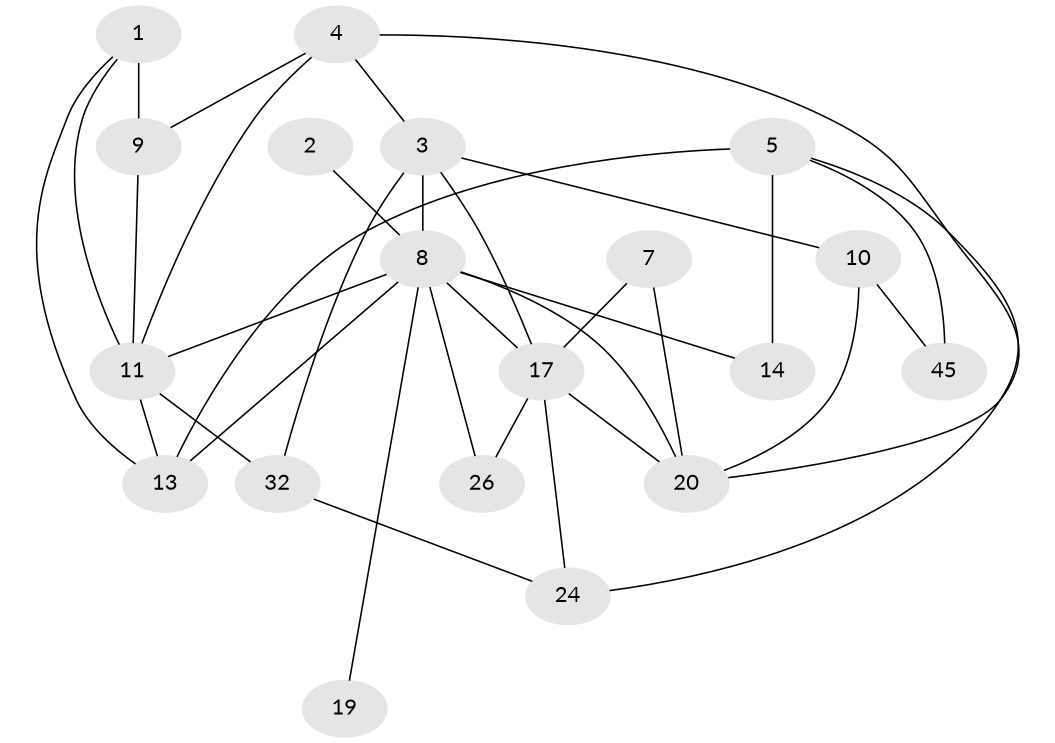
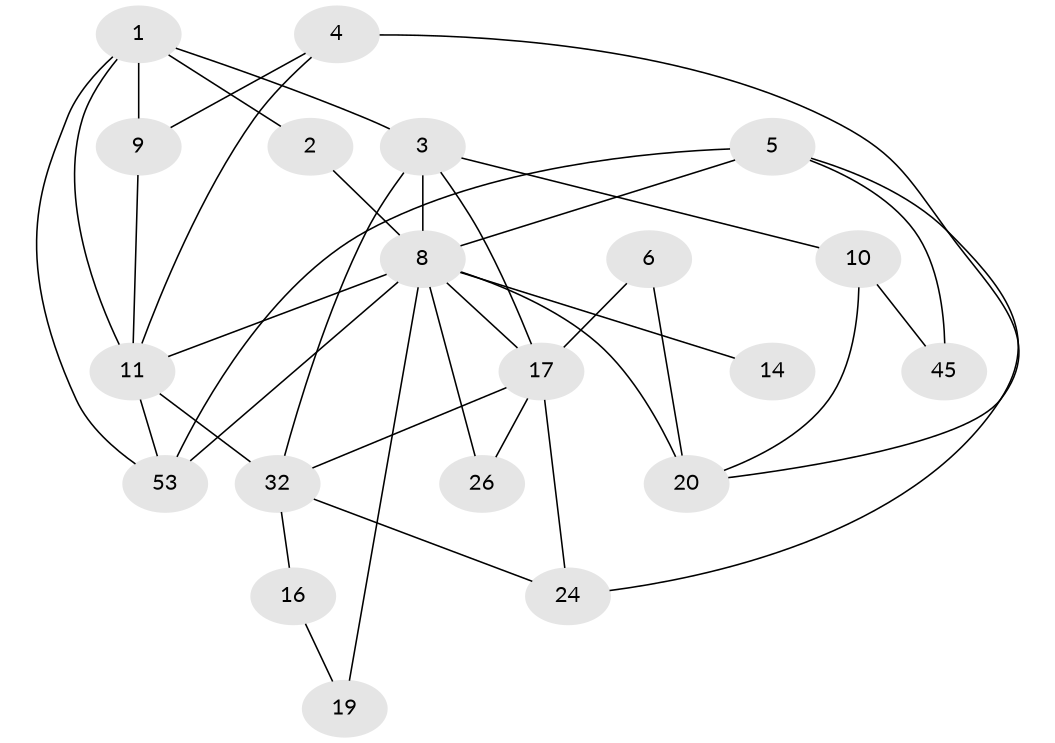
edge "1" -- "2": added
edge "4" -- "3": now "1" -- "3"
node "7": label "7" -> "6"
edge "5" -- "14": now "5" -- "8"
edge "17" -- "20": now "17" -- "32"
node "13": label "13" -> "53"
node "16": added
